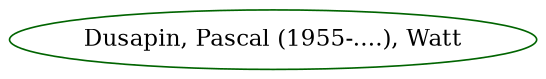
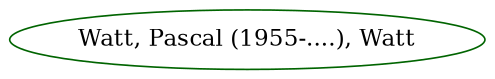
node "Dusapin, Pascal (1955-....), Watt": label "Dusapin, Pascal (1955-....), Watt" -> "Watt, Pascal (1955-....), Watt"
